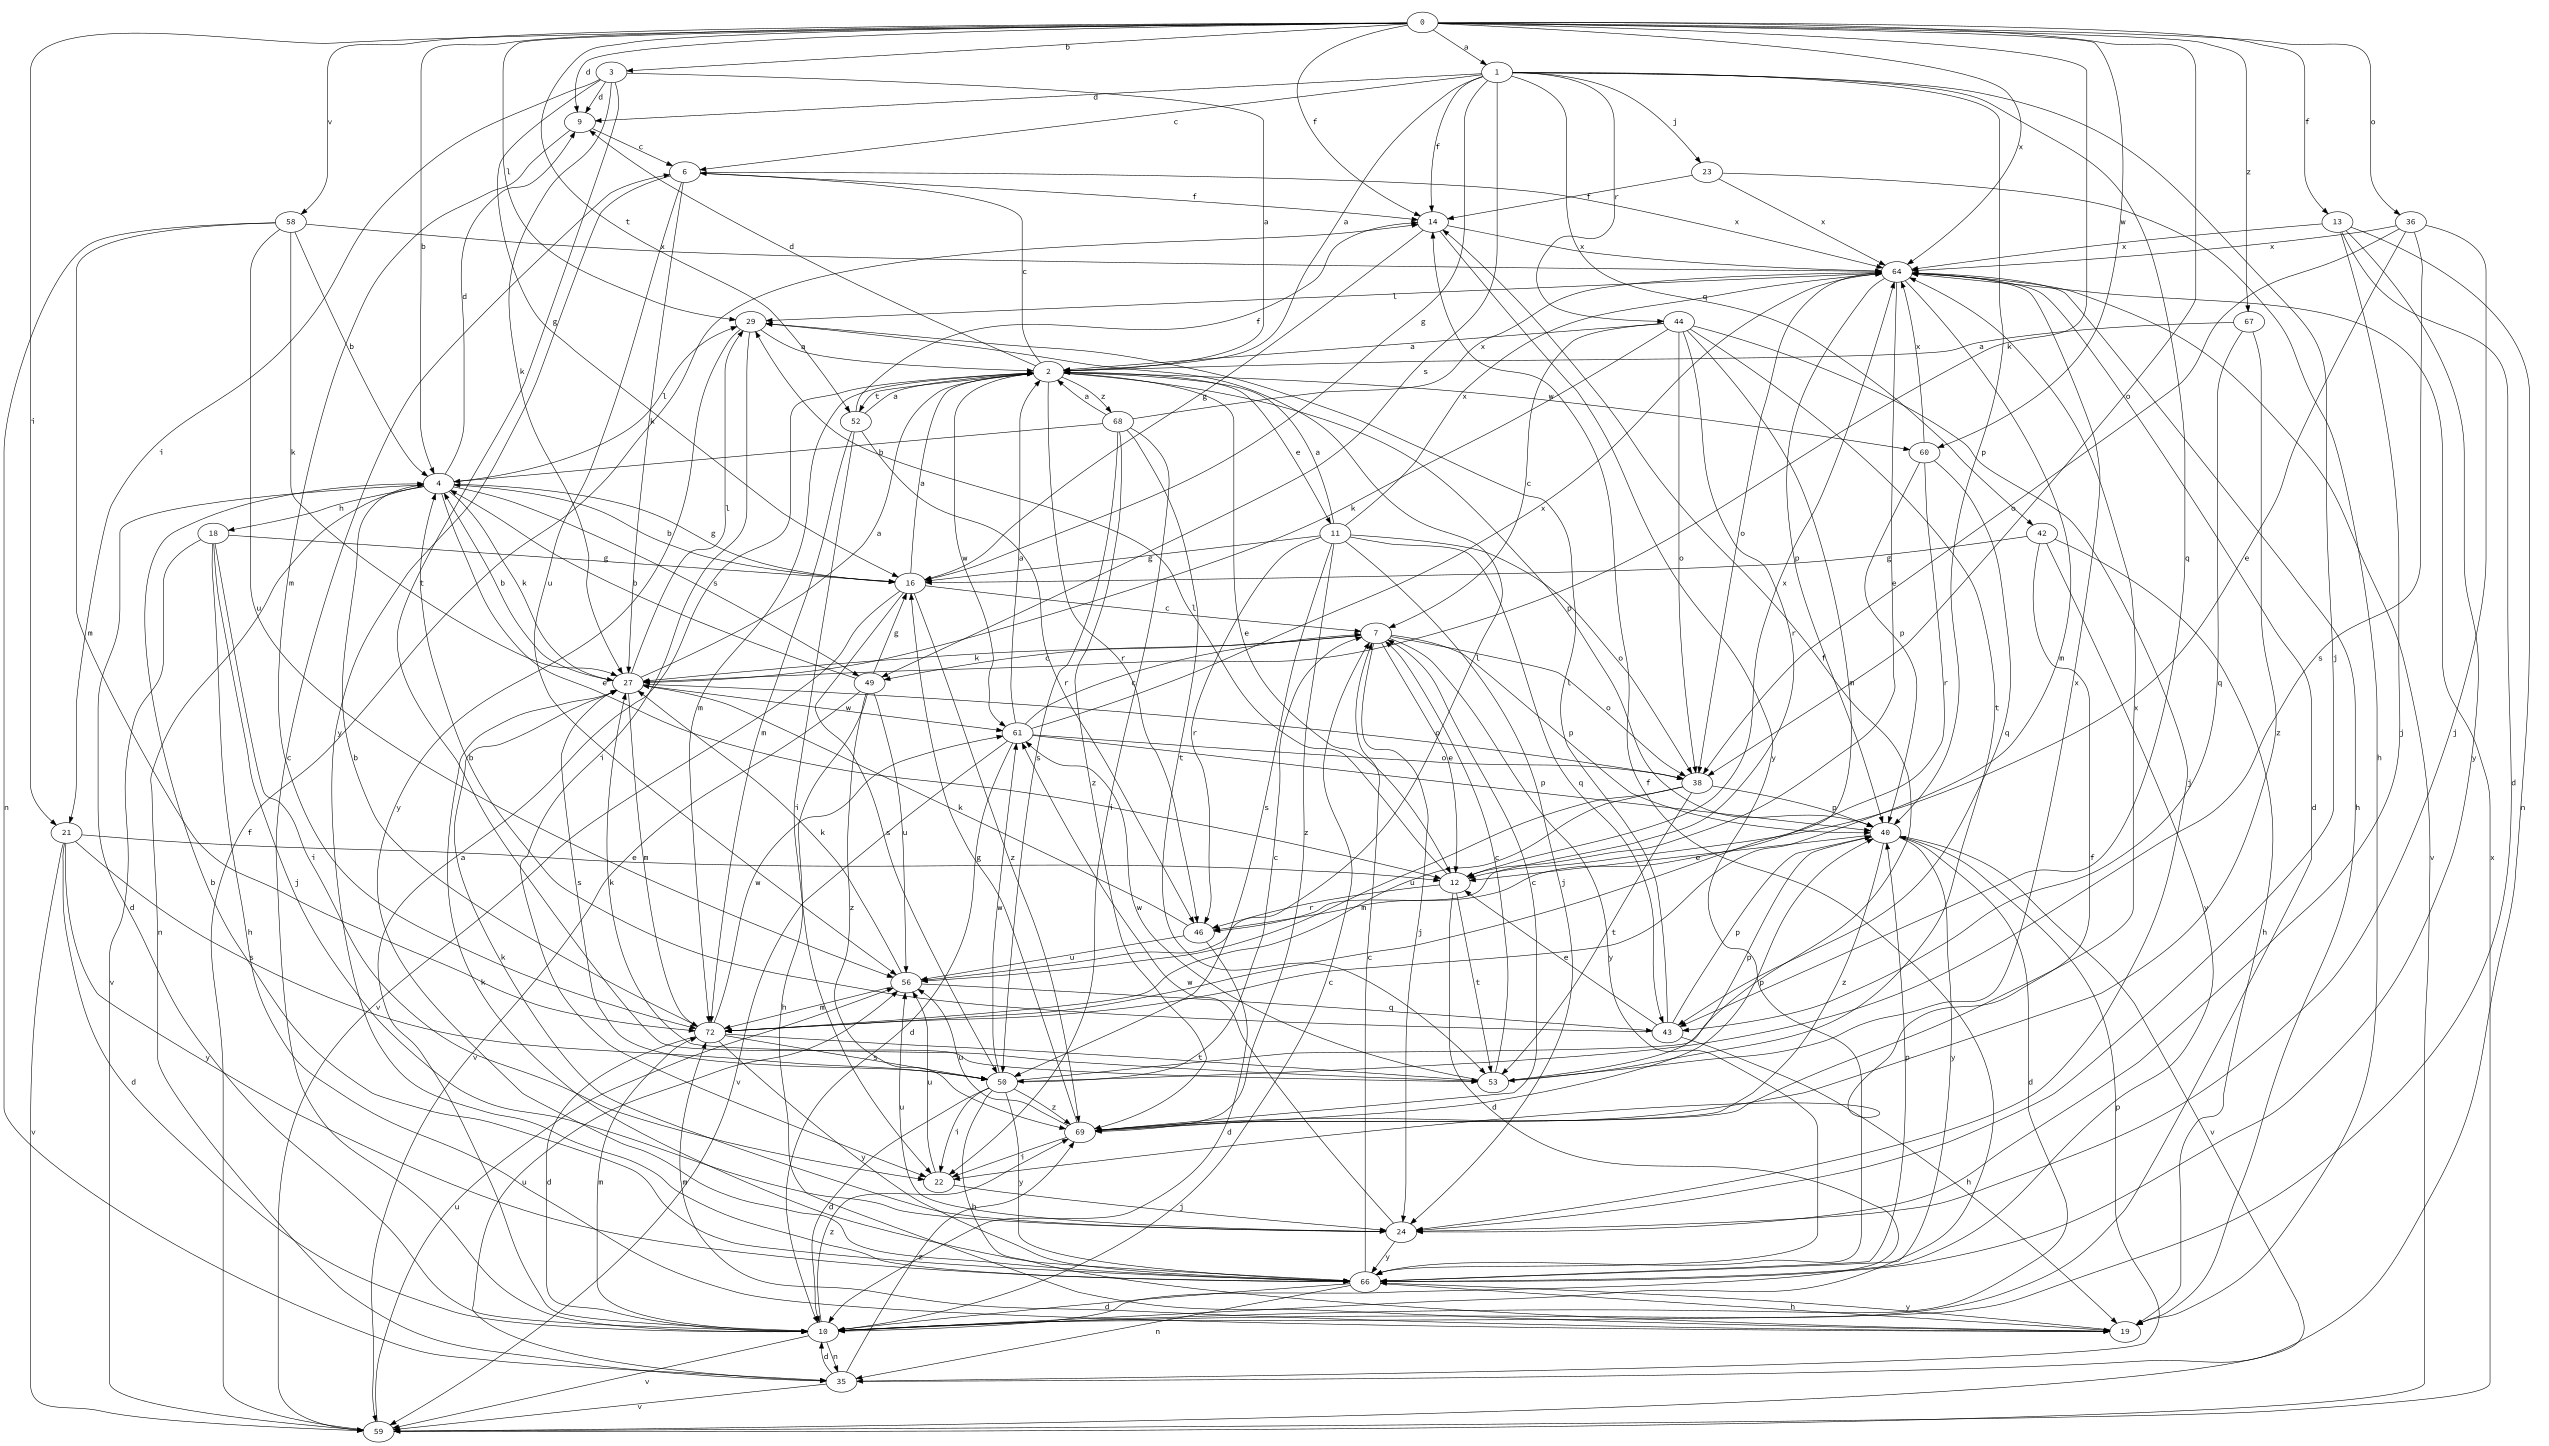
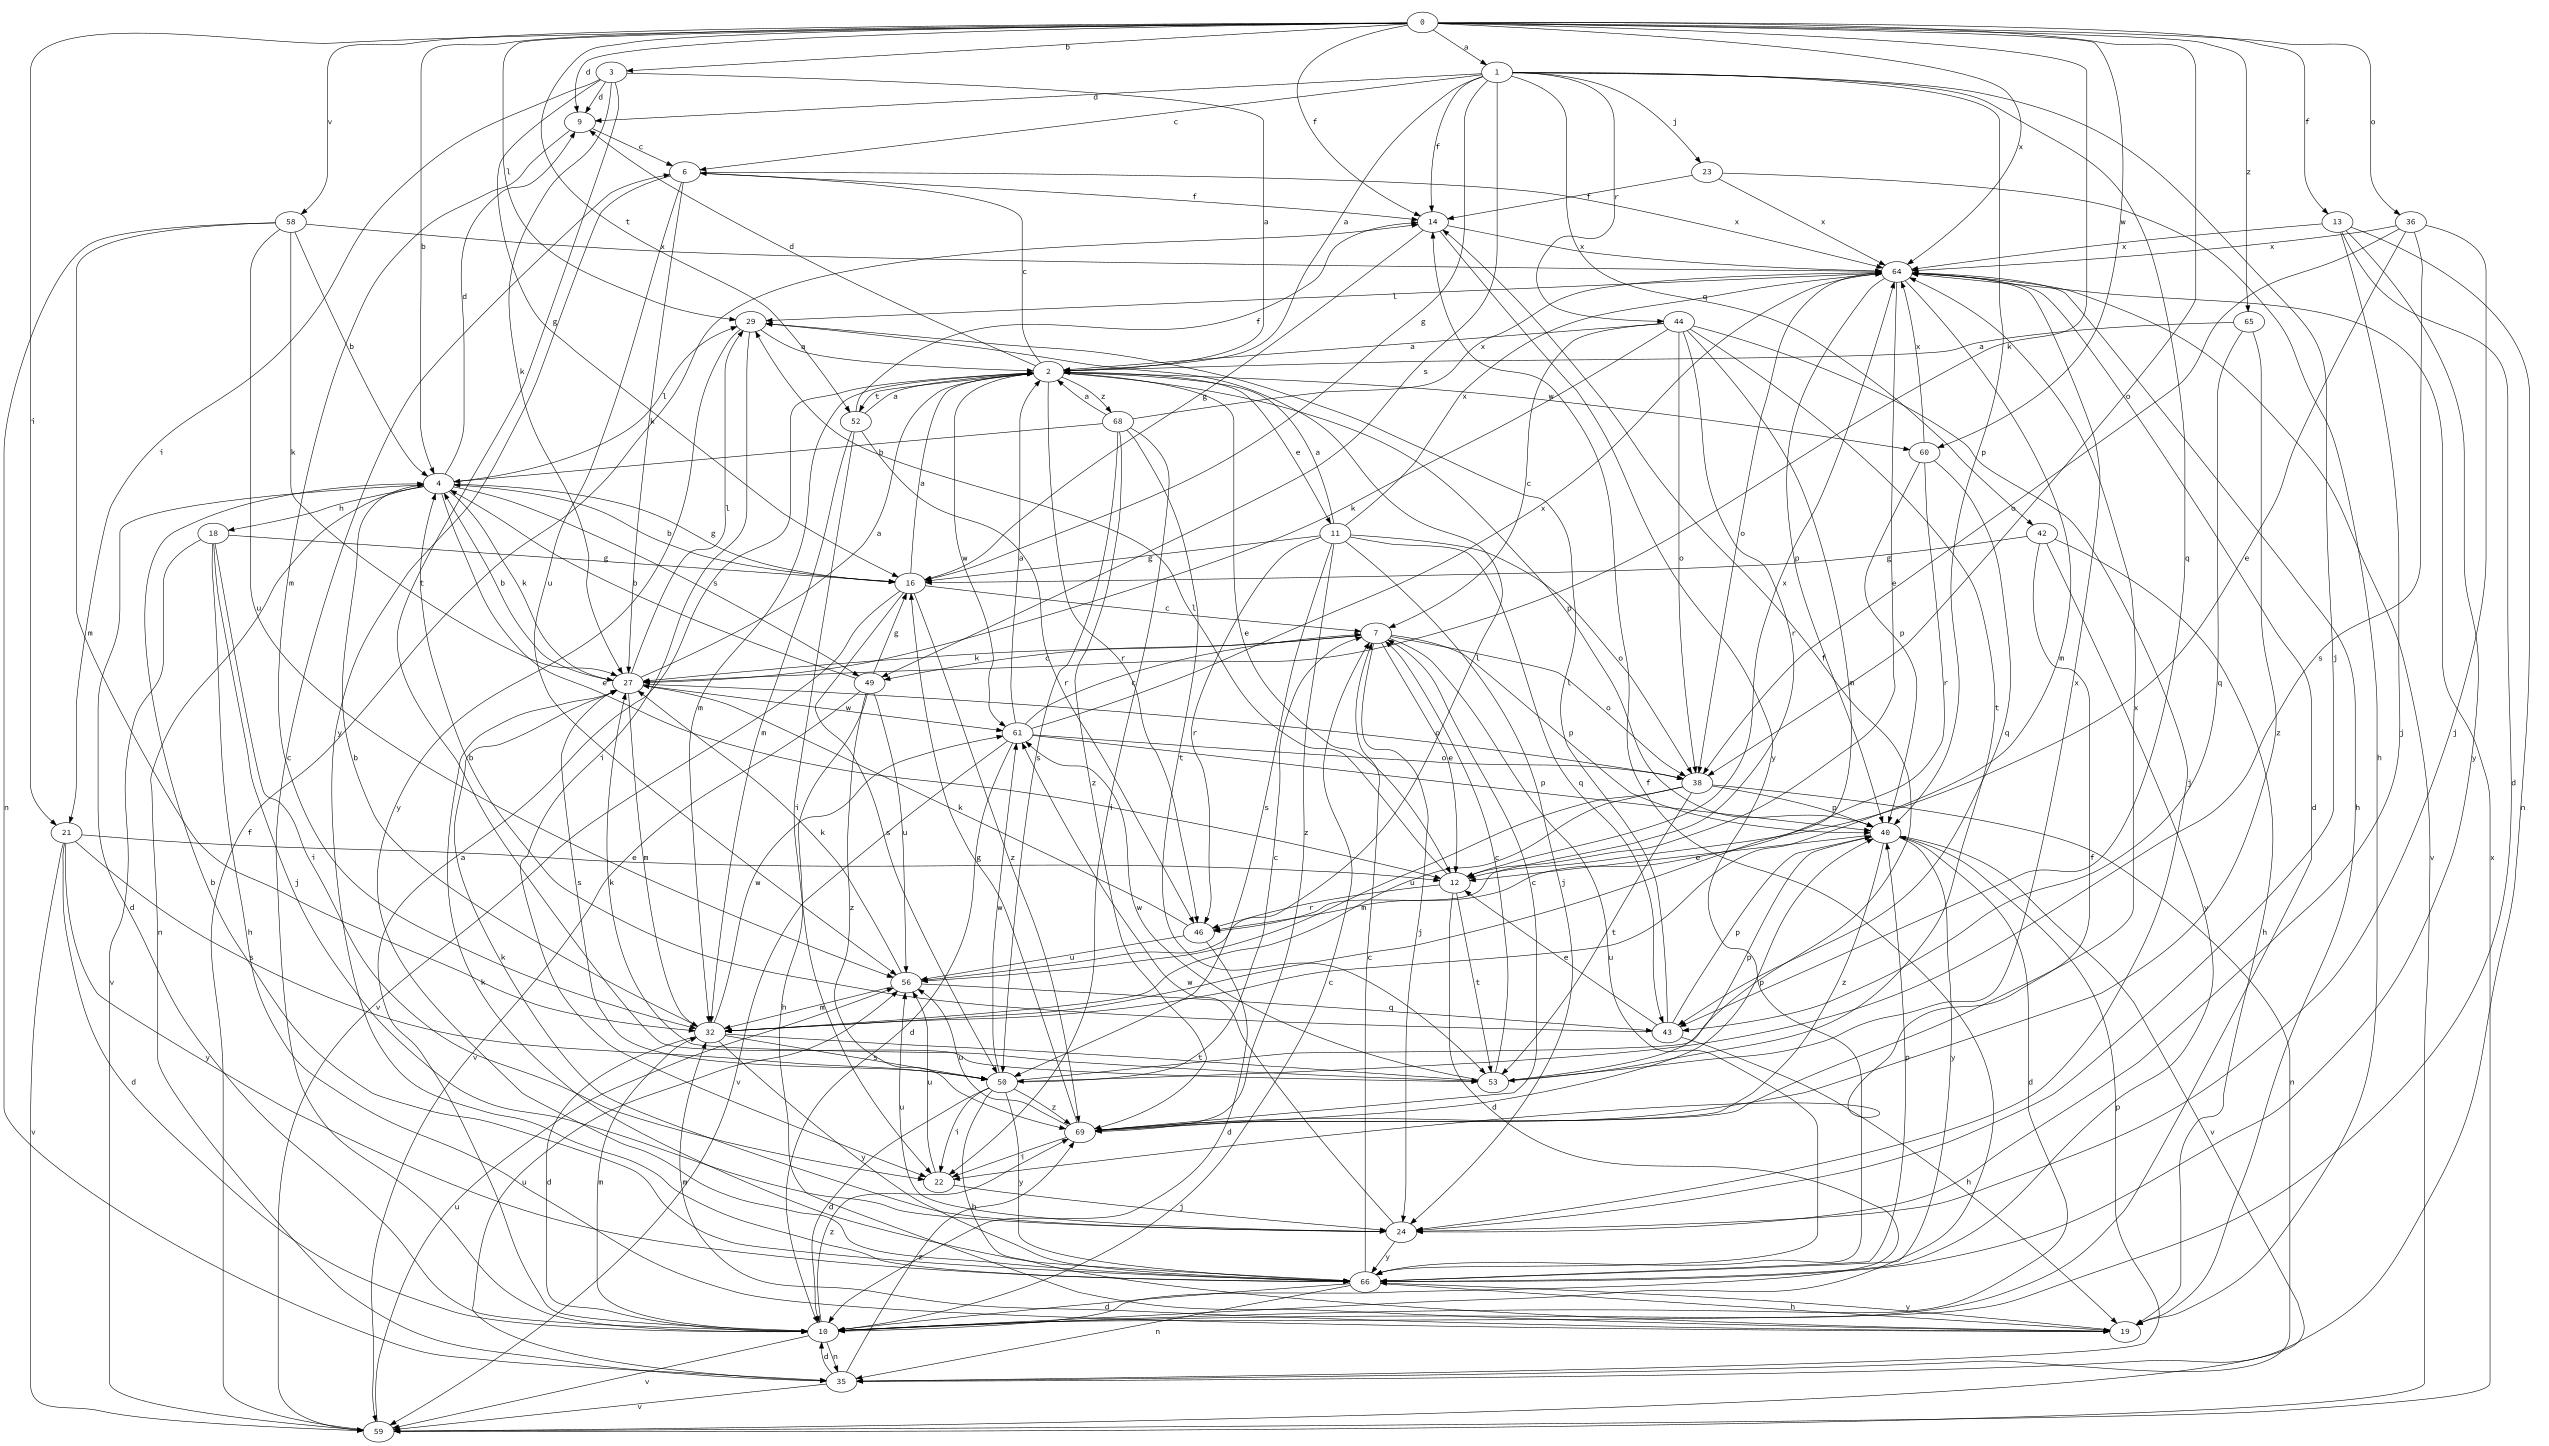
node "67": label "67" -> "65"
edge "7" -> "66": label "y" -> "u"
node "72": label "72" -> "32"
edge "38" -> "35": added, label "n"
